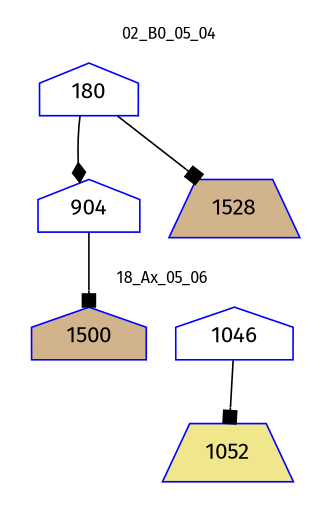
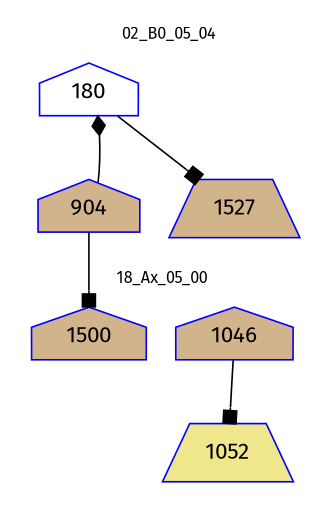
edge "180" -> "904": reversed
node "904": fillcolor white -> tan
node "1528": label "1528" -> "1527"
cluster "18_Ax_05_06": label "18_Ax_05_06" -> "18_Ax_05_00"
node "1046": fillcolor white -> tan
